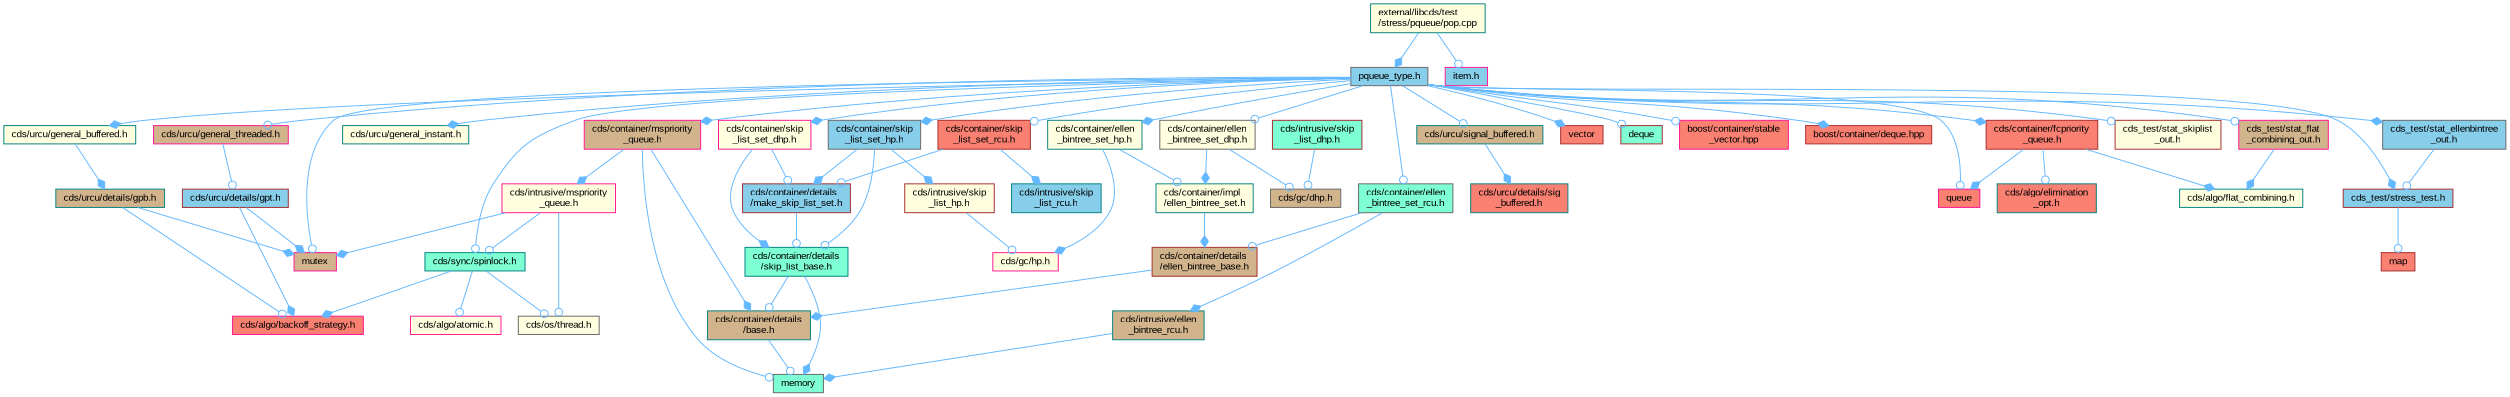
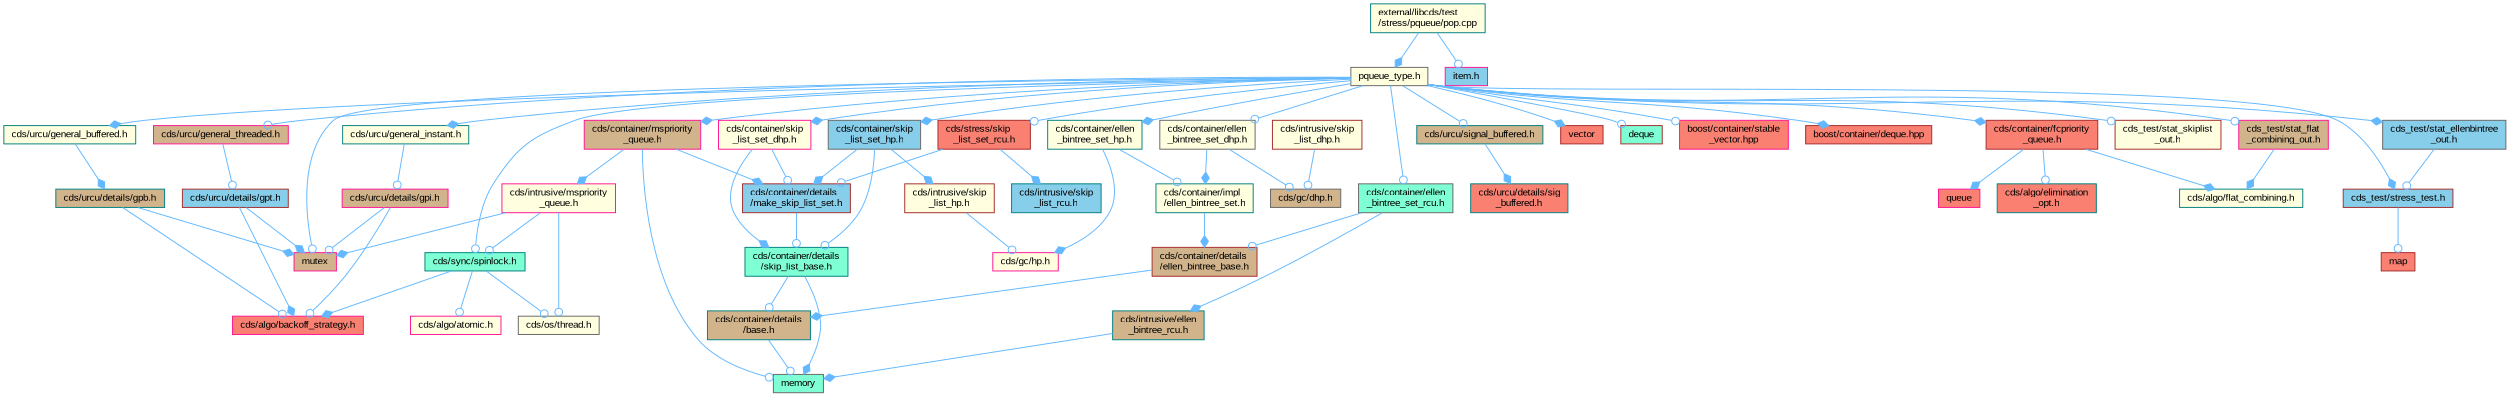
node "pqueue_type.h": fillcolor skyblue -> lightyellow
edge "pqueue_type.h" -> "queue": removed
node "cds/container/skip _list_set_rcu.h": label "cds/container/skip _list_set_rcu.h" -> "cds/stress/skip _list_set_rcu.h"
node "cds/intrusive/skip _list_dhp.h": fillcolor aquamarine -> lightyellow
node "cds/urcu/details/gpi.h": added
edge "cds/container/mspriority _queue.h" -> "cds/container/details /base.h": now "cds/container/mspriority _queue.h" -> "cds/container/details /make_skip_list_set.h"
